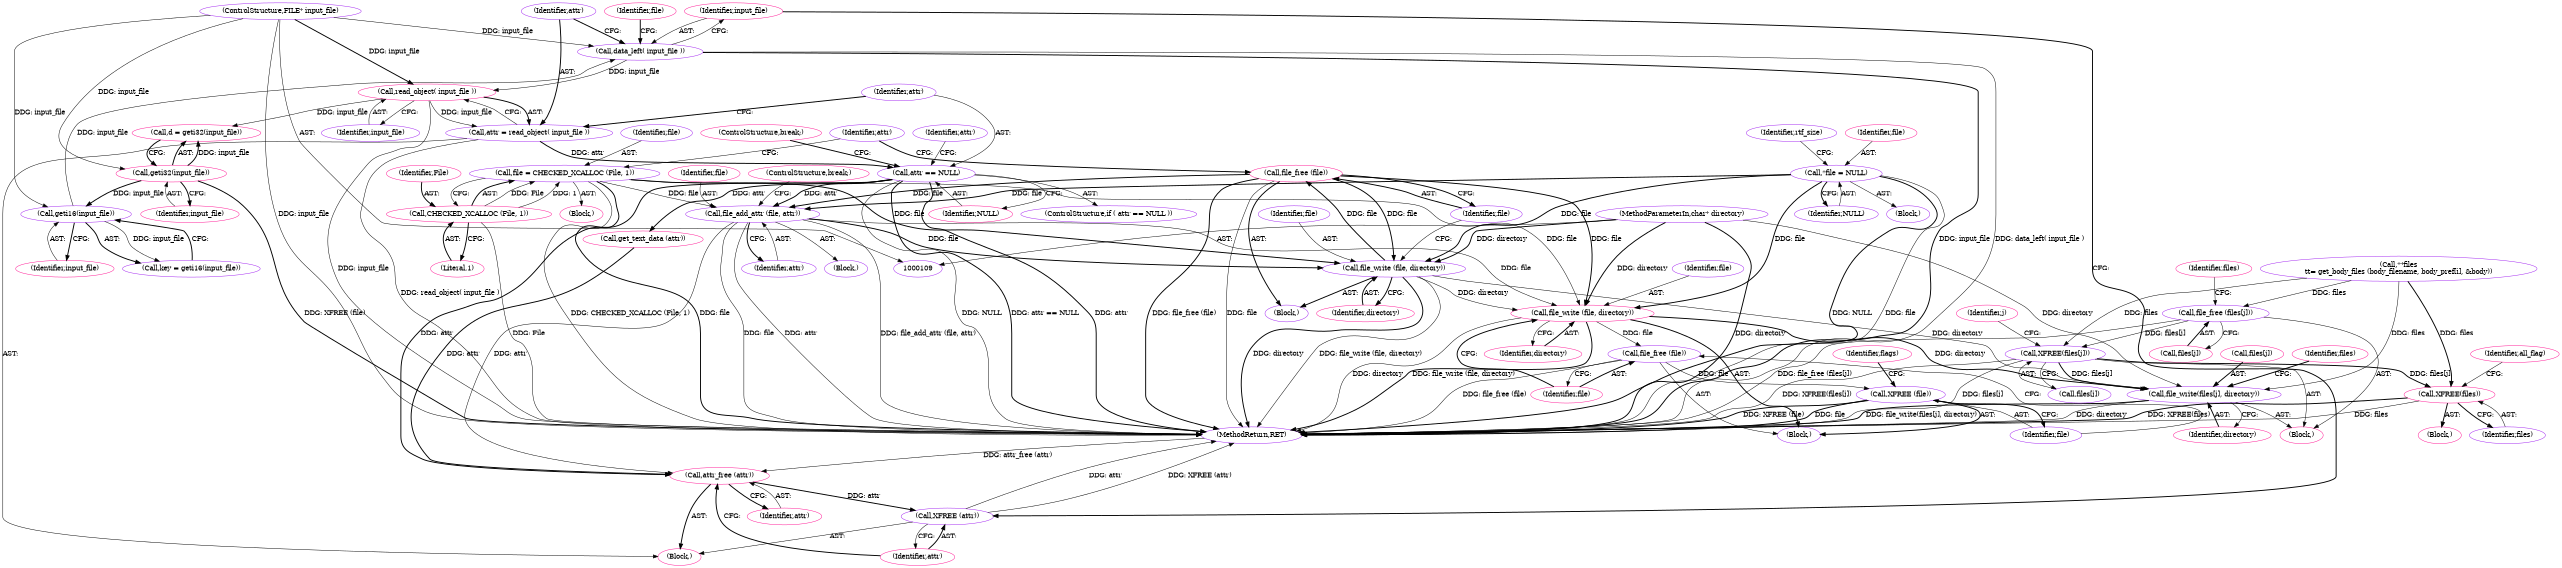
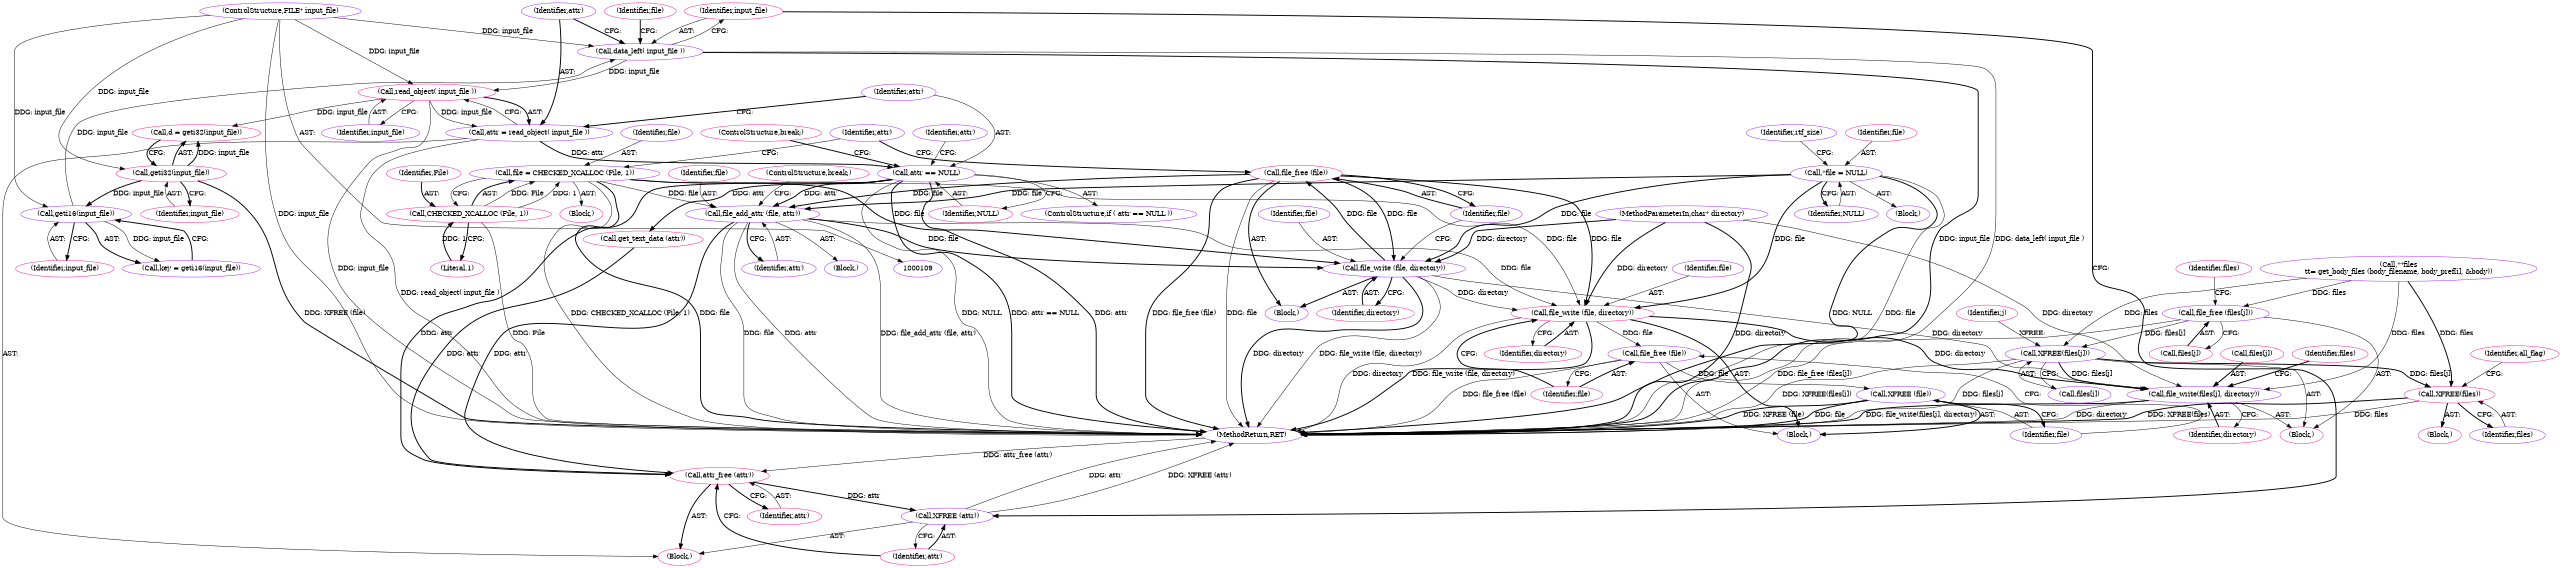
edge "(ControlStructure,FILE* input_file)" -> "(Call,read_object( input_file ))": style bold -> solid
edge "(MethodParameterIn,char* directory)" -> "1000109": removed, label "AST:"
edge "(Literal,1)" -> "(Call,CHECKED_XCALLOC (File, 1))": label "AST: " -> "DDG: 1"
edge "(Identifier,j)" -> "(Call,XFREE(files[j]))": label "CFG: " -> "XFREE: "
edge "(Call,file_add_attr (file, attr))" -> "(Call,attr_free (attr))": style solid -> bold
node "(Identifier,flags)": removed
